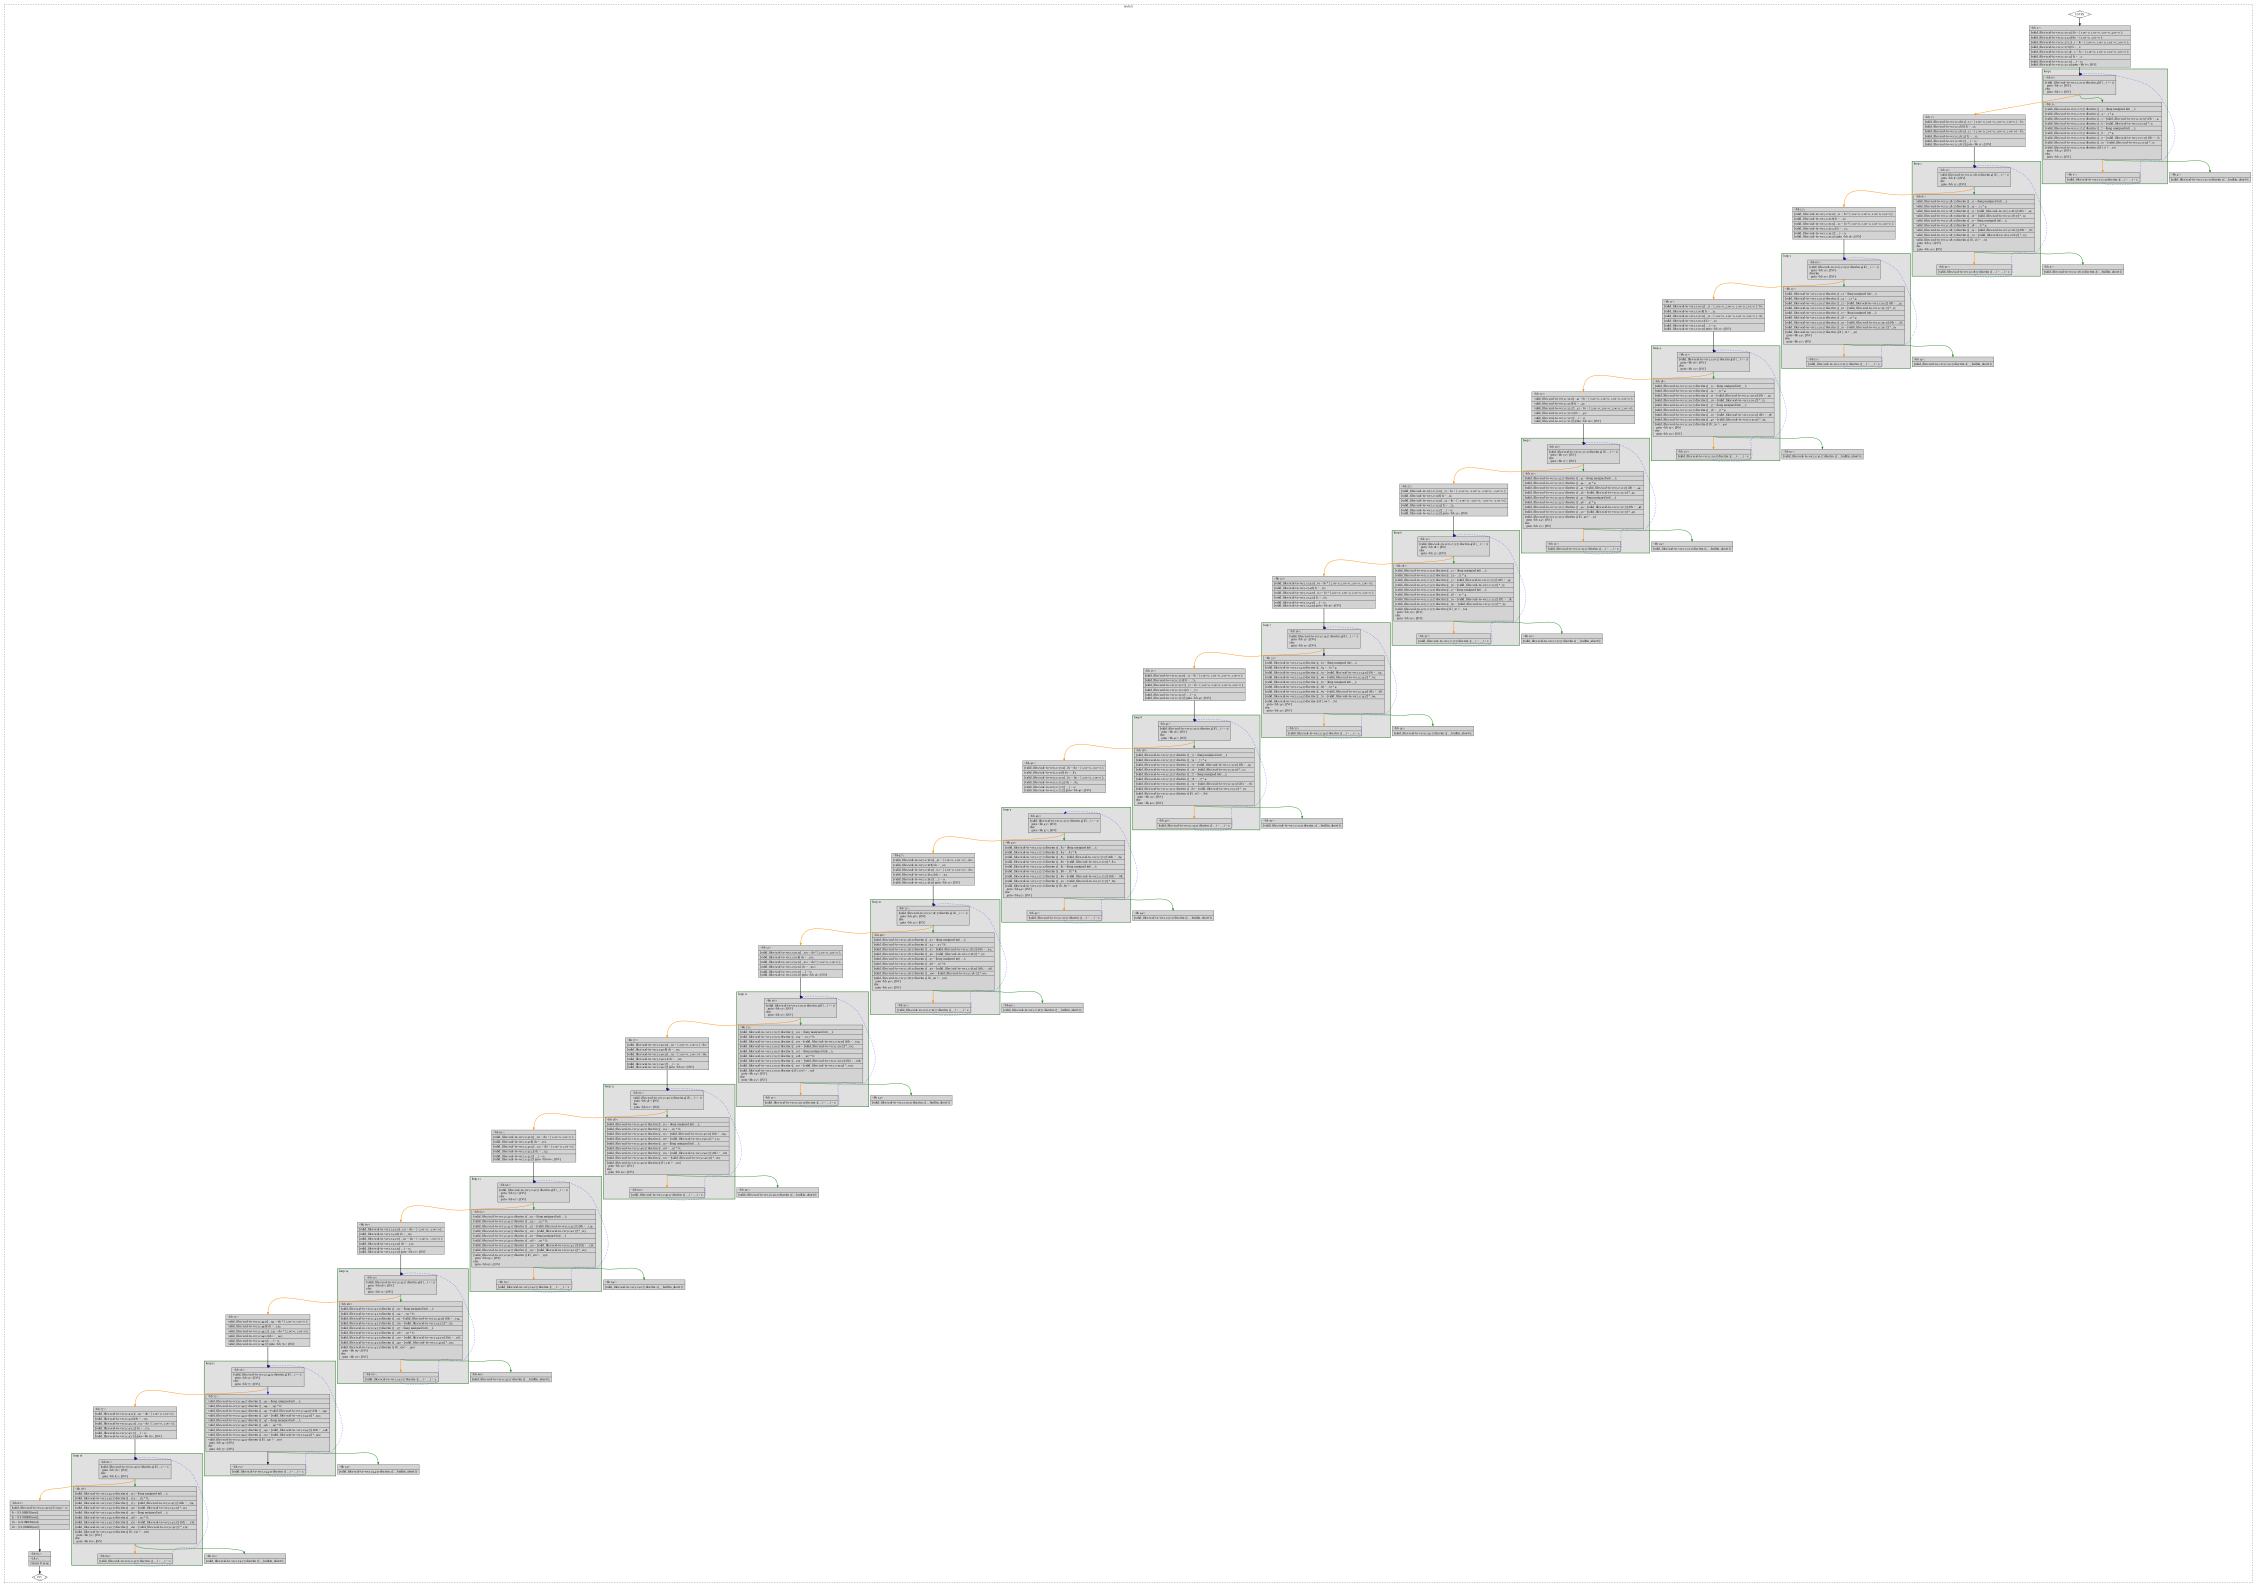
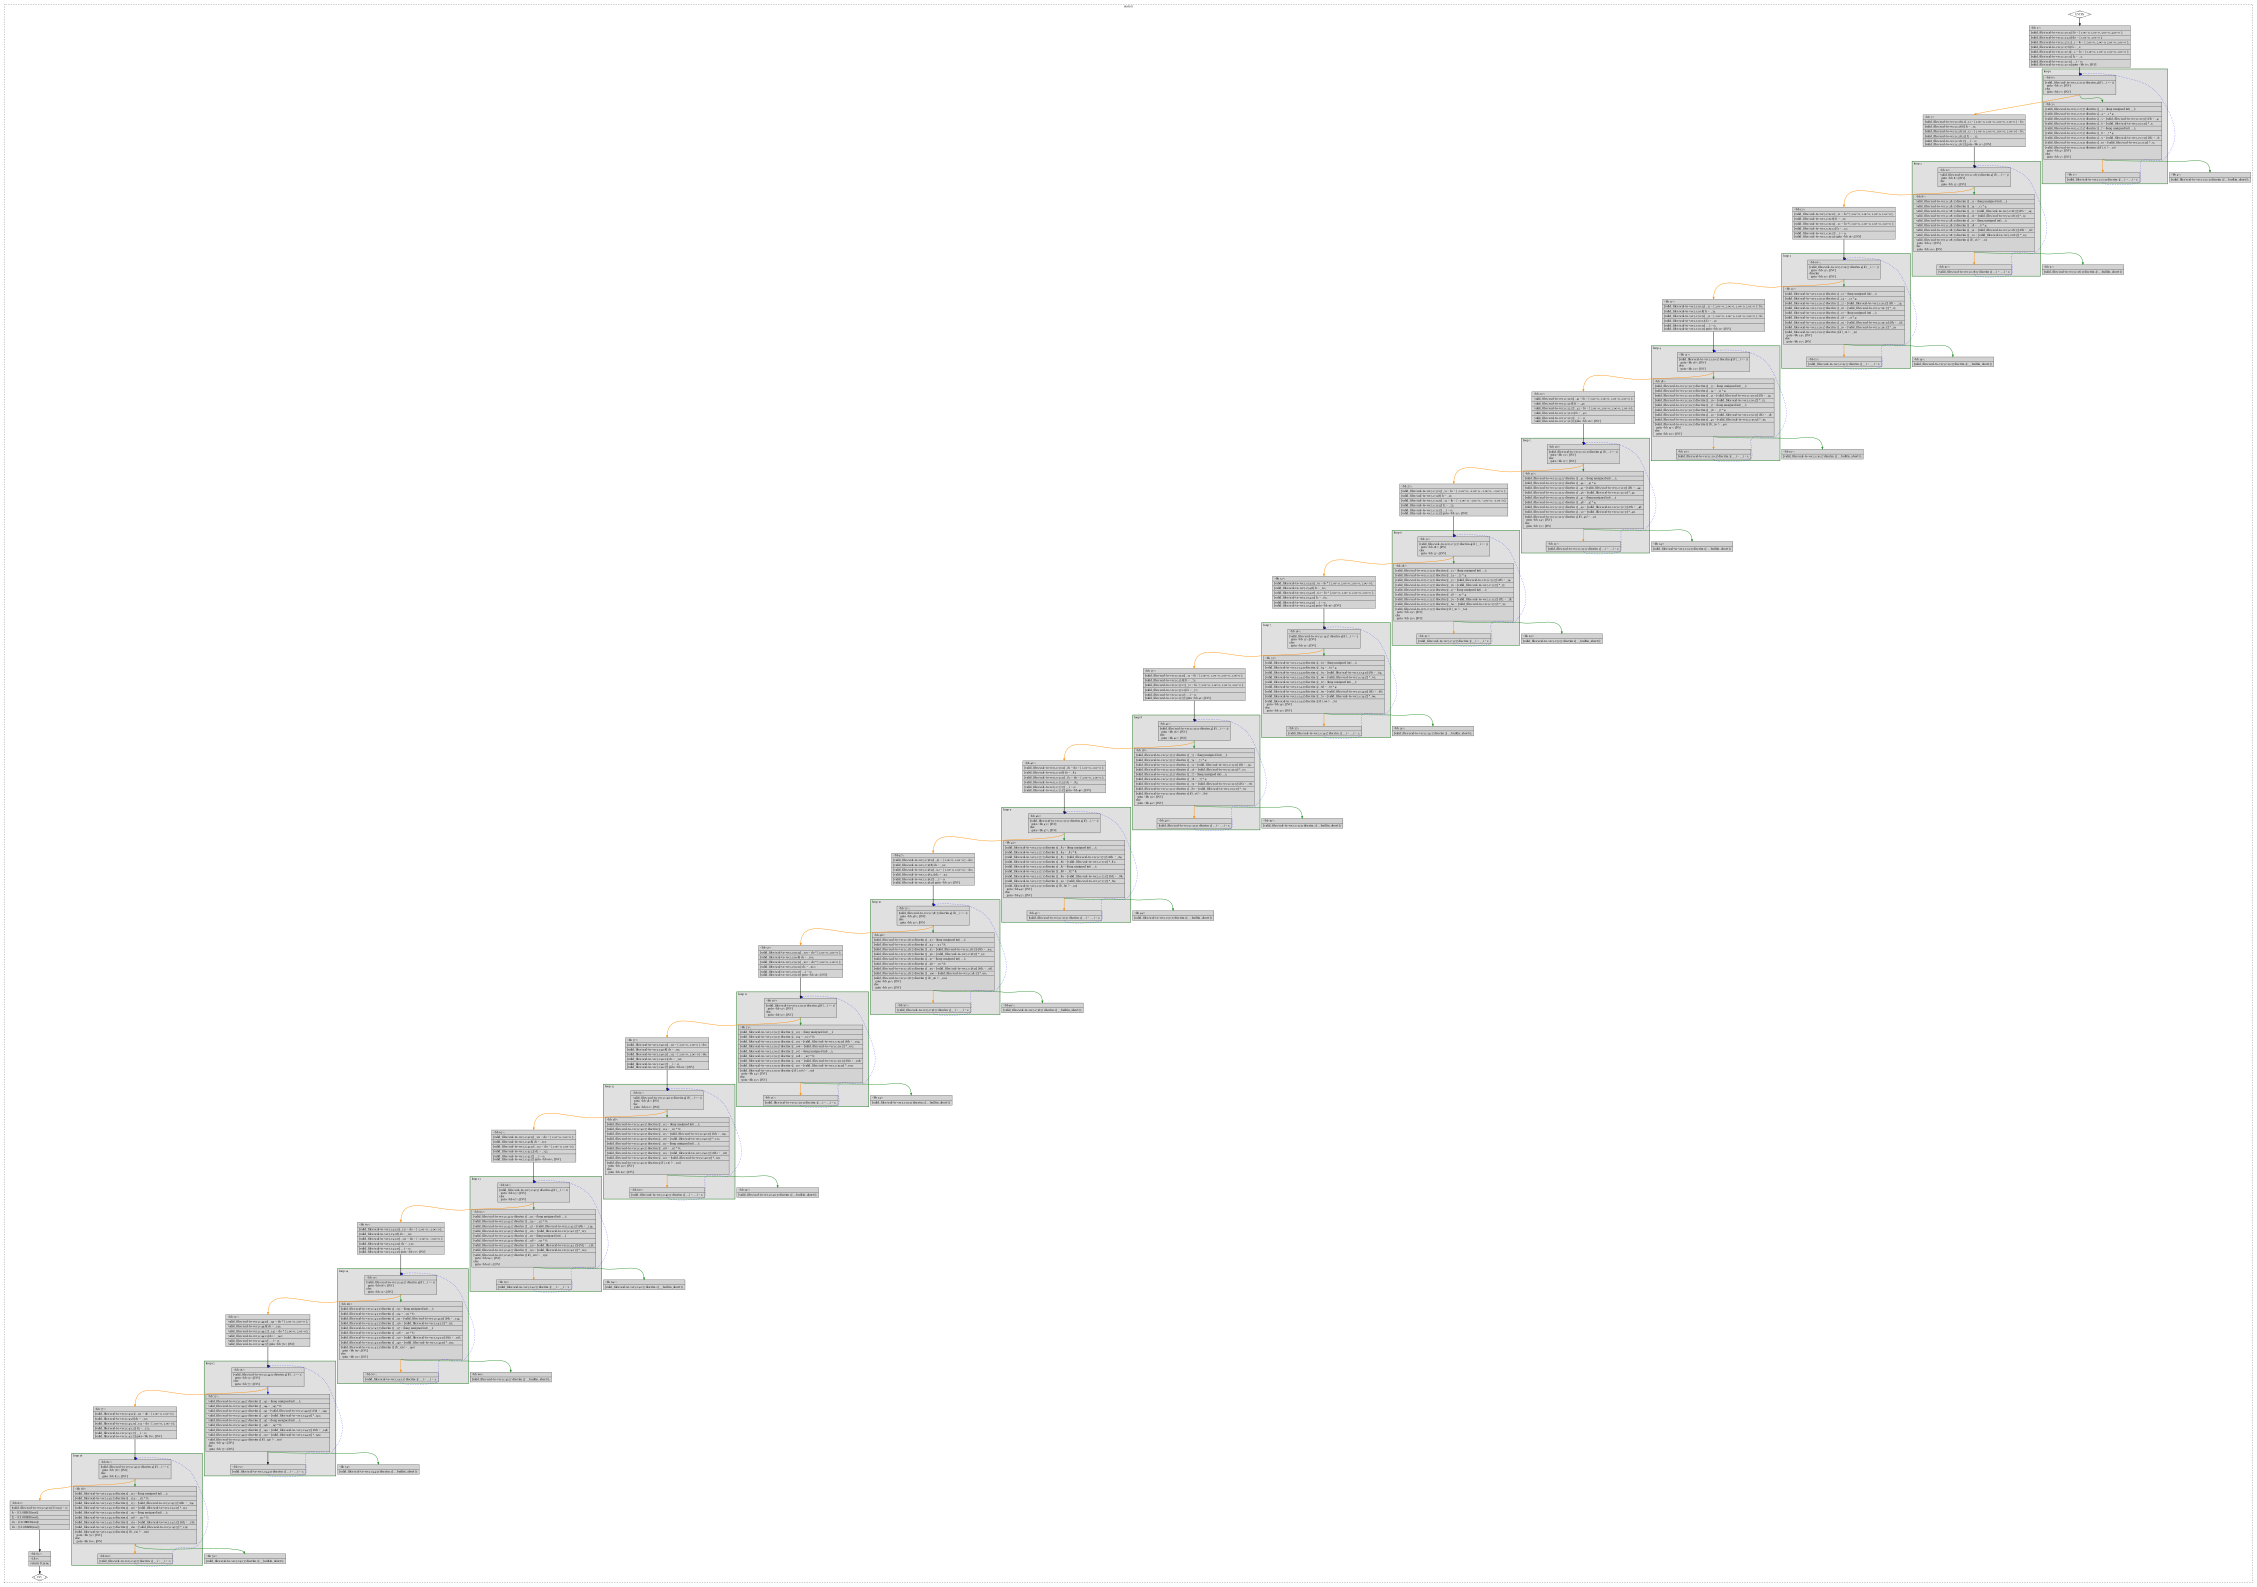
edge "<bb 36>:" -> "<bb 33>:": color black -> forestgreen
edge "<bb 42>:" -> "<bb 46>:": added
